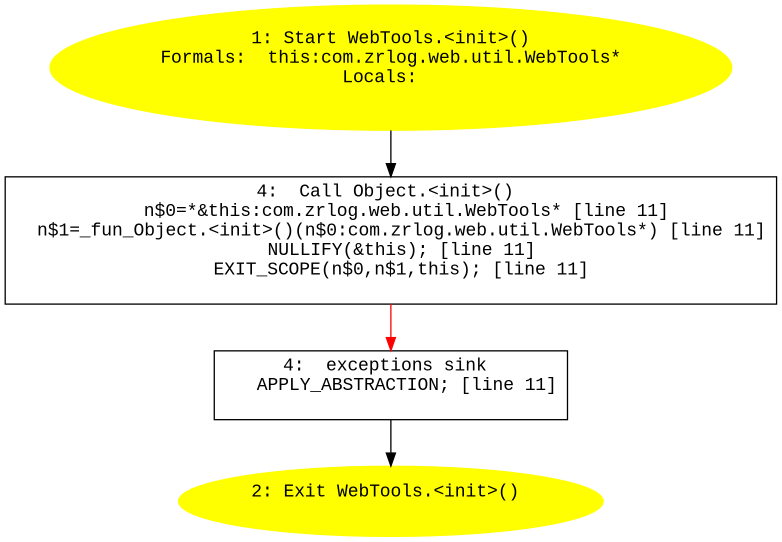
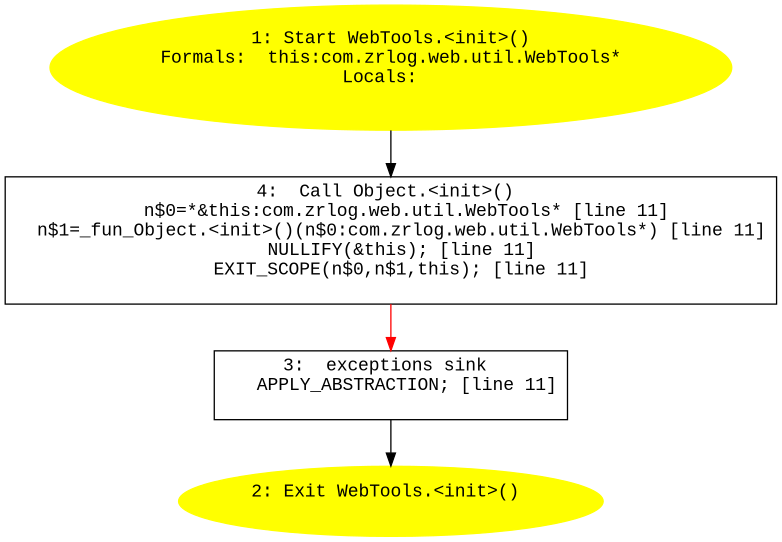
node "4:  exceptions sink APPLY_ABSTRACTION; [line 11]": label "4:  exceptions sink APPLY_ABSTRACTION; [line 11]" -> "3:  exceptions sink APPLY_ABSTRACTION; [line 11]"
